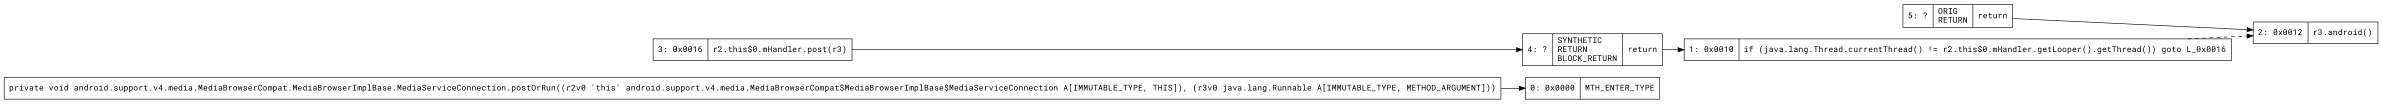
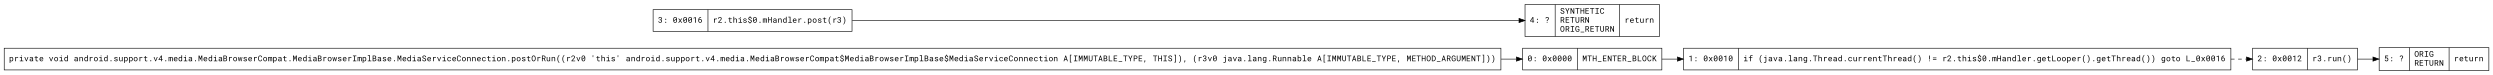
edge "5: ?" -> "2: 0x0012": reversed
node "2: 0x0012": text "r3.android()" -> "r3.run()"
edge "4: ?" -> "1: 0x0010": now "0: 0x0000" -> "1: 0x0010"
node "4: ?": text "BLOCK_RETURN" -> "ORIG_RETURN"
node "0: 0x0000": text "MTH_ENTER_TYPE" -> "MTH_ENTER_BLOCK"
